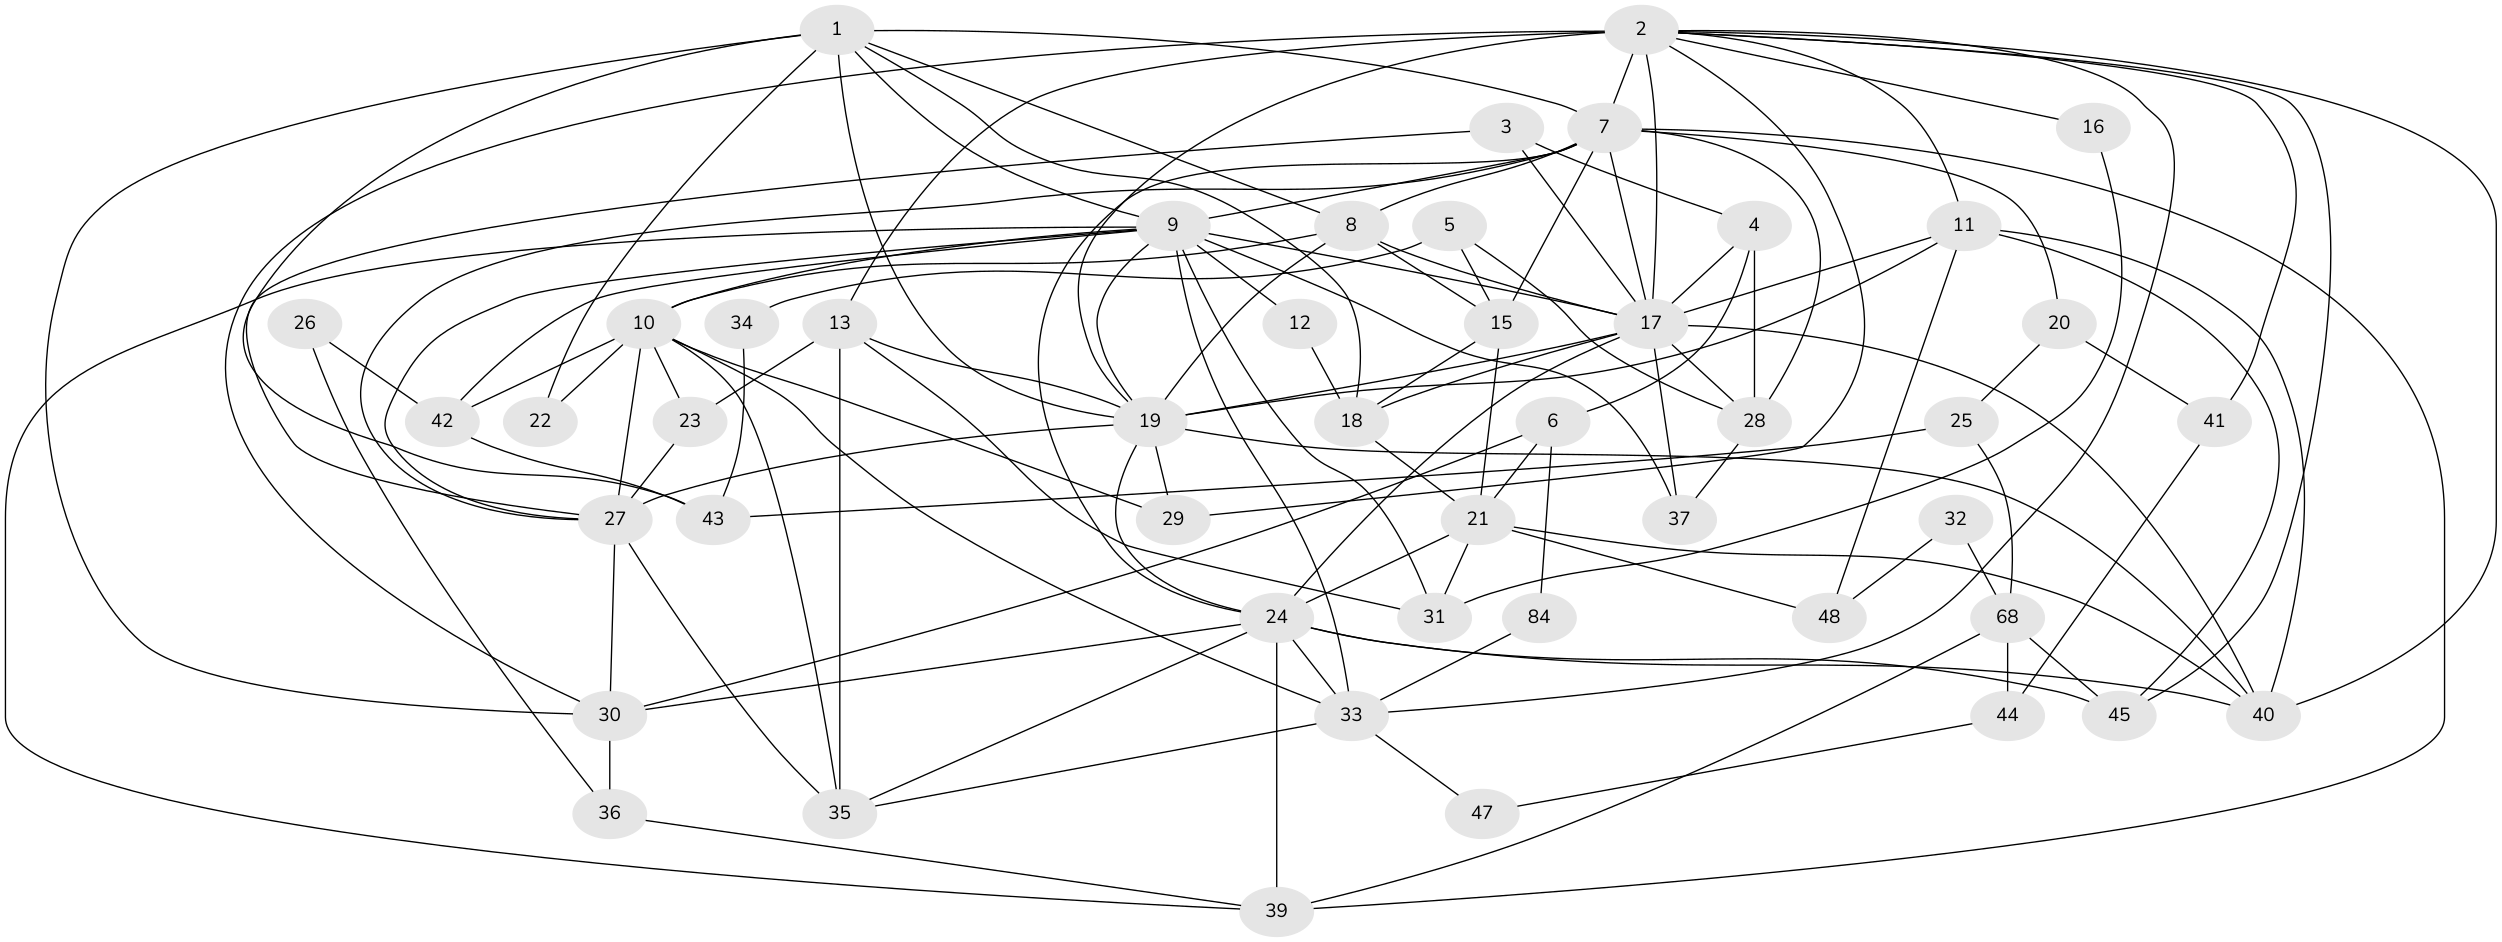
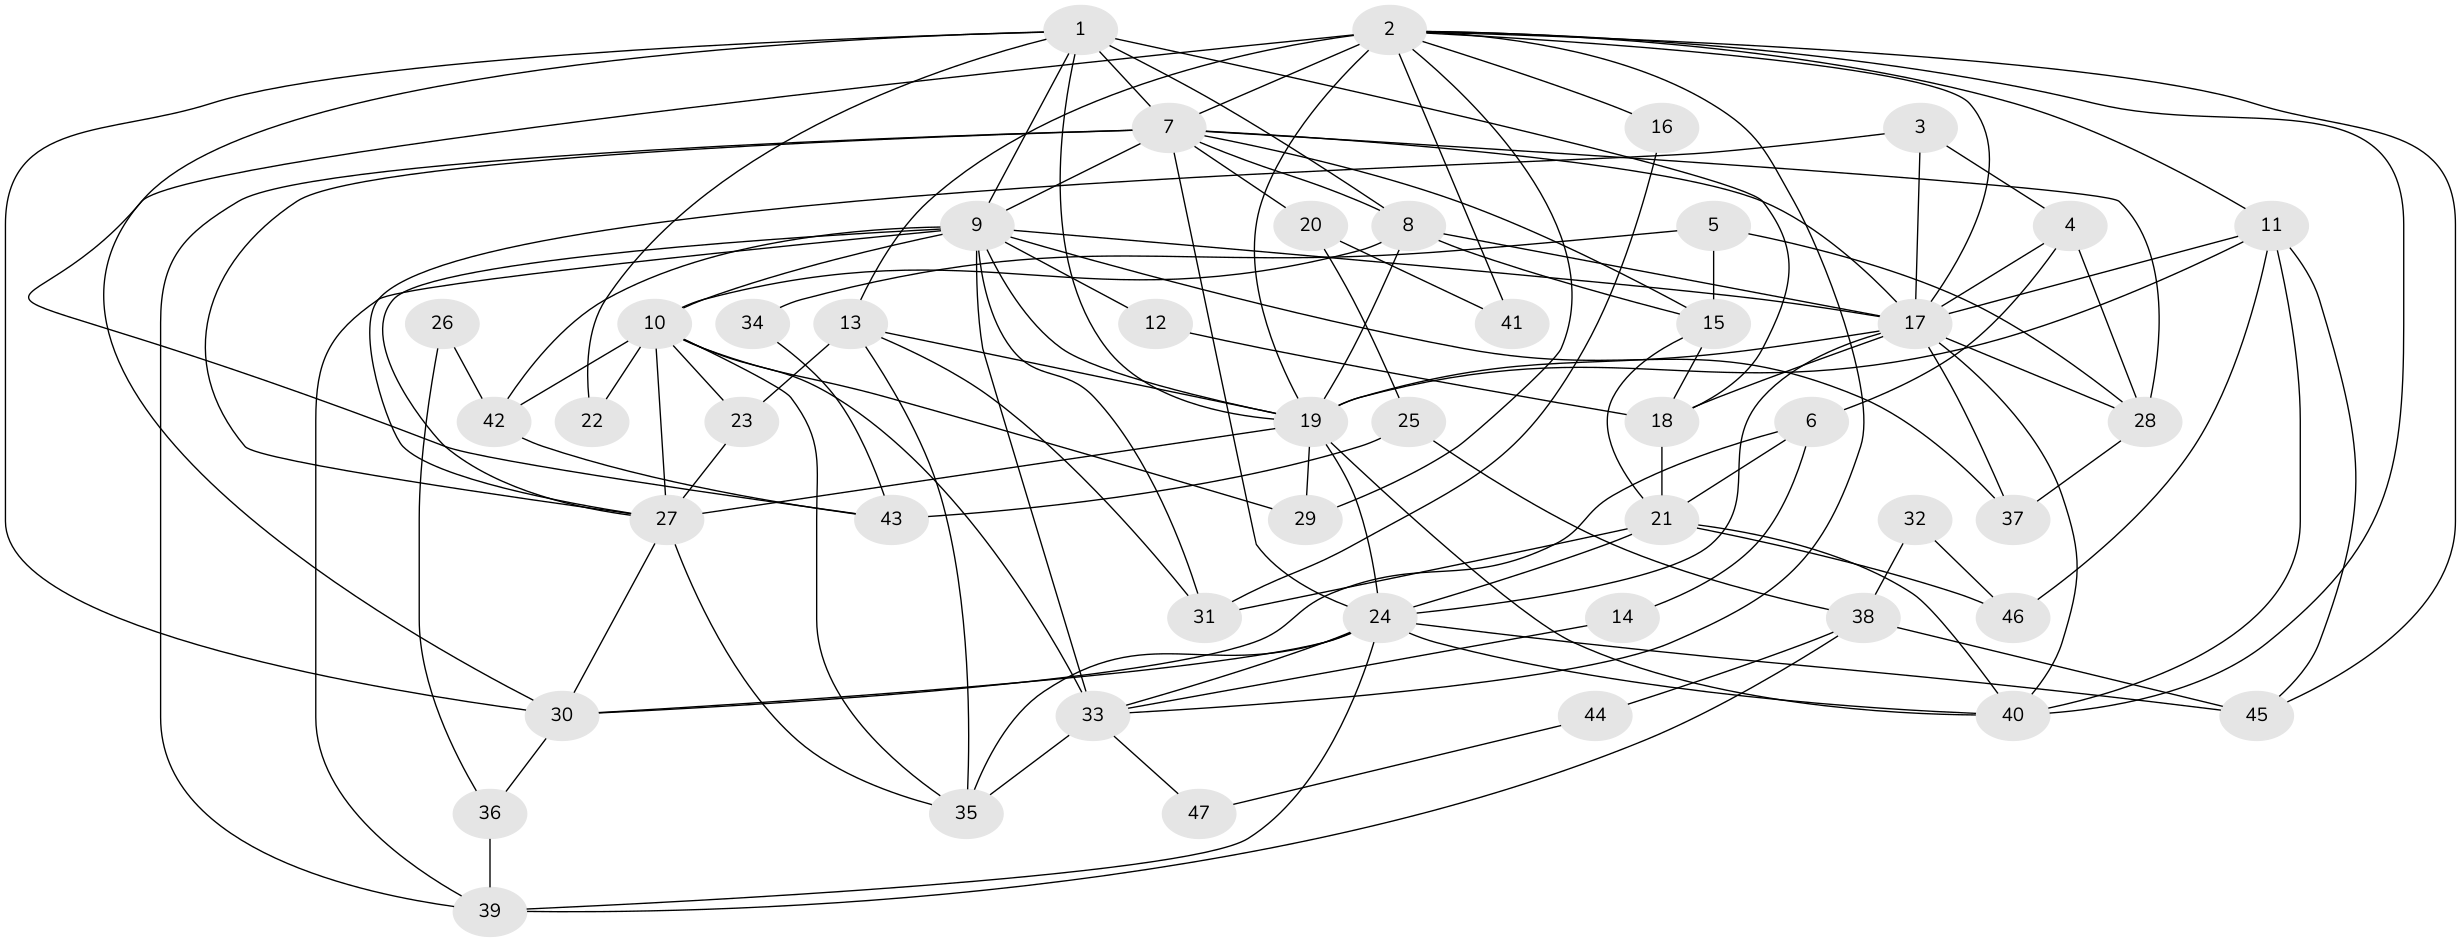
edge "41" -- "44": removed
node "84": label "84" -> "14"
node "48": label "48" -> "46"
node "68": label "68" -> "38"
